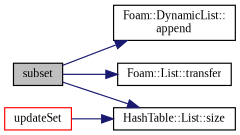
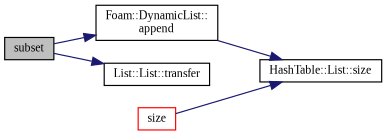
node "Foam::List::transfer": label "Foam::List::transfer" -> "List::List::transfer"
edge "subset" -> "HashTable::List::size": now "Foam::DynamicList:: append" -> "HashTable::List::size"
node "updateSet": label "updateSet" -> "size"
